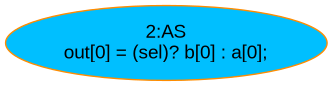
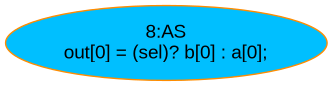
node "2:AS out[0] = (sel)? b[0] : a[0];": label "2:AS out[0] = (sel)? b[0] : a[0];" -> "8:AS out[0] = (sel)? b[0] : a[0];"
